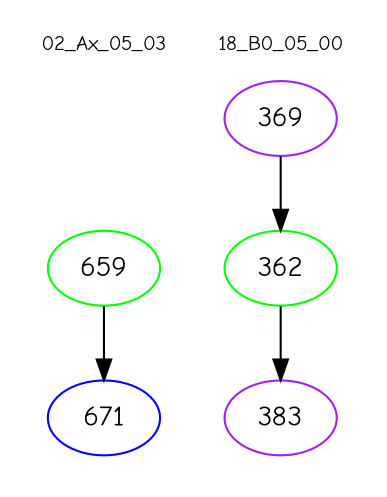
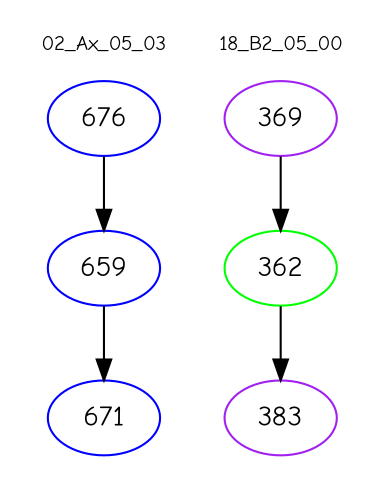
cluster "18_B0_05_00": label "18_B0_05_00" -> "18_B2_05_00"
node "676": added
node "659": color green -> blue
